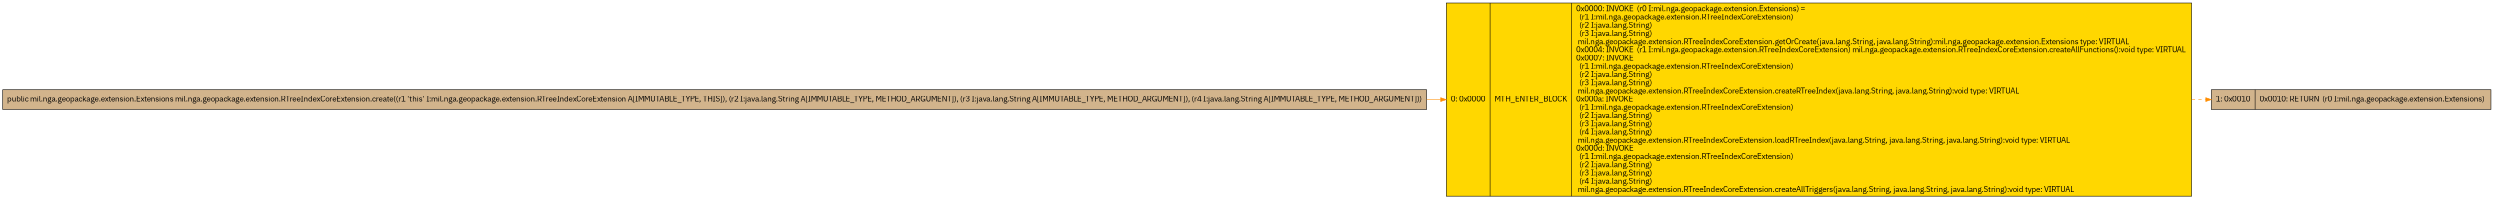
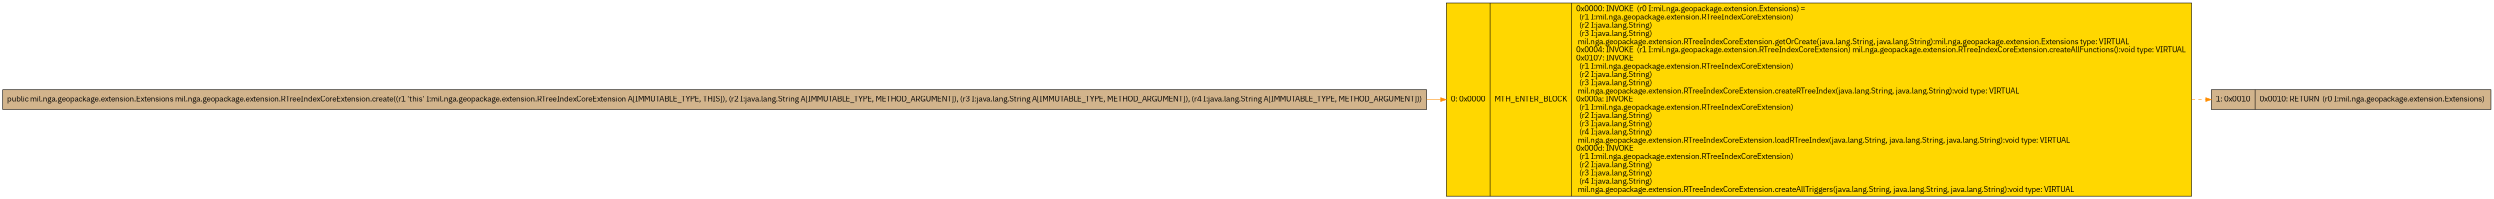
node "0: 0x0000": text "0x0007: INVOKE" -> "0x0107: INVOKE"
